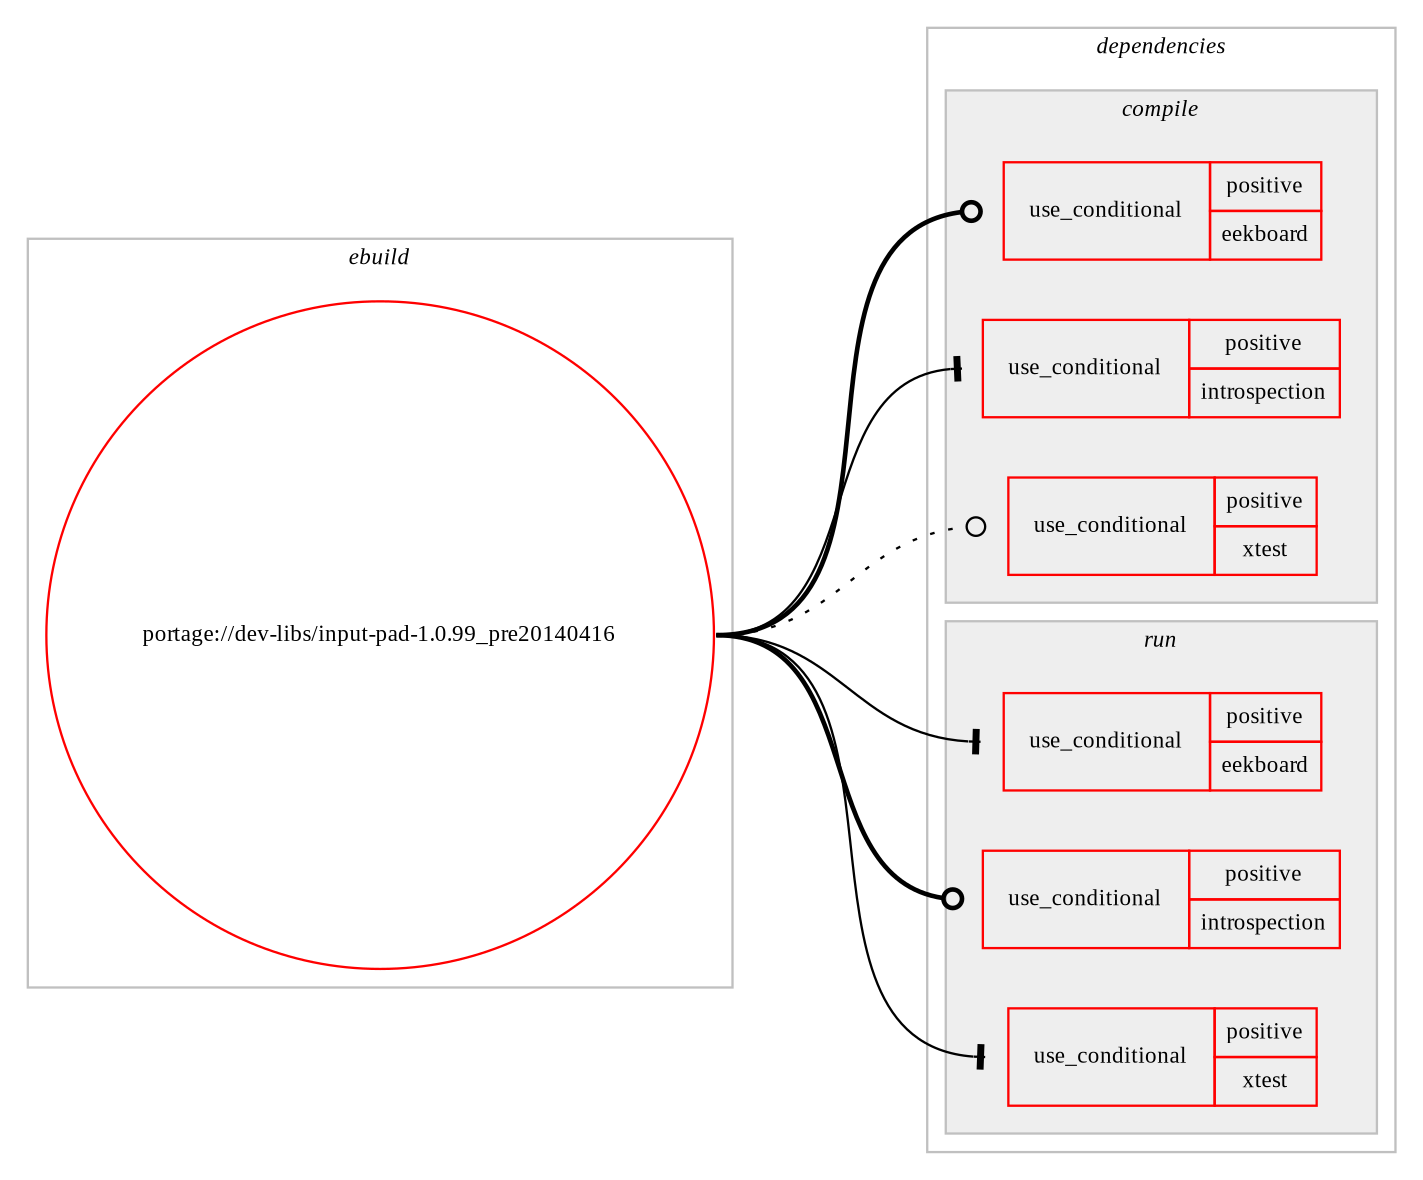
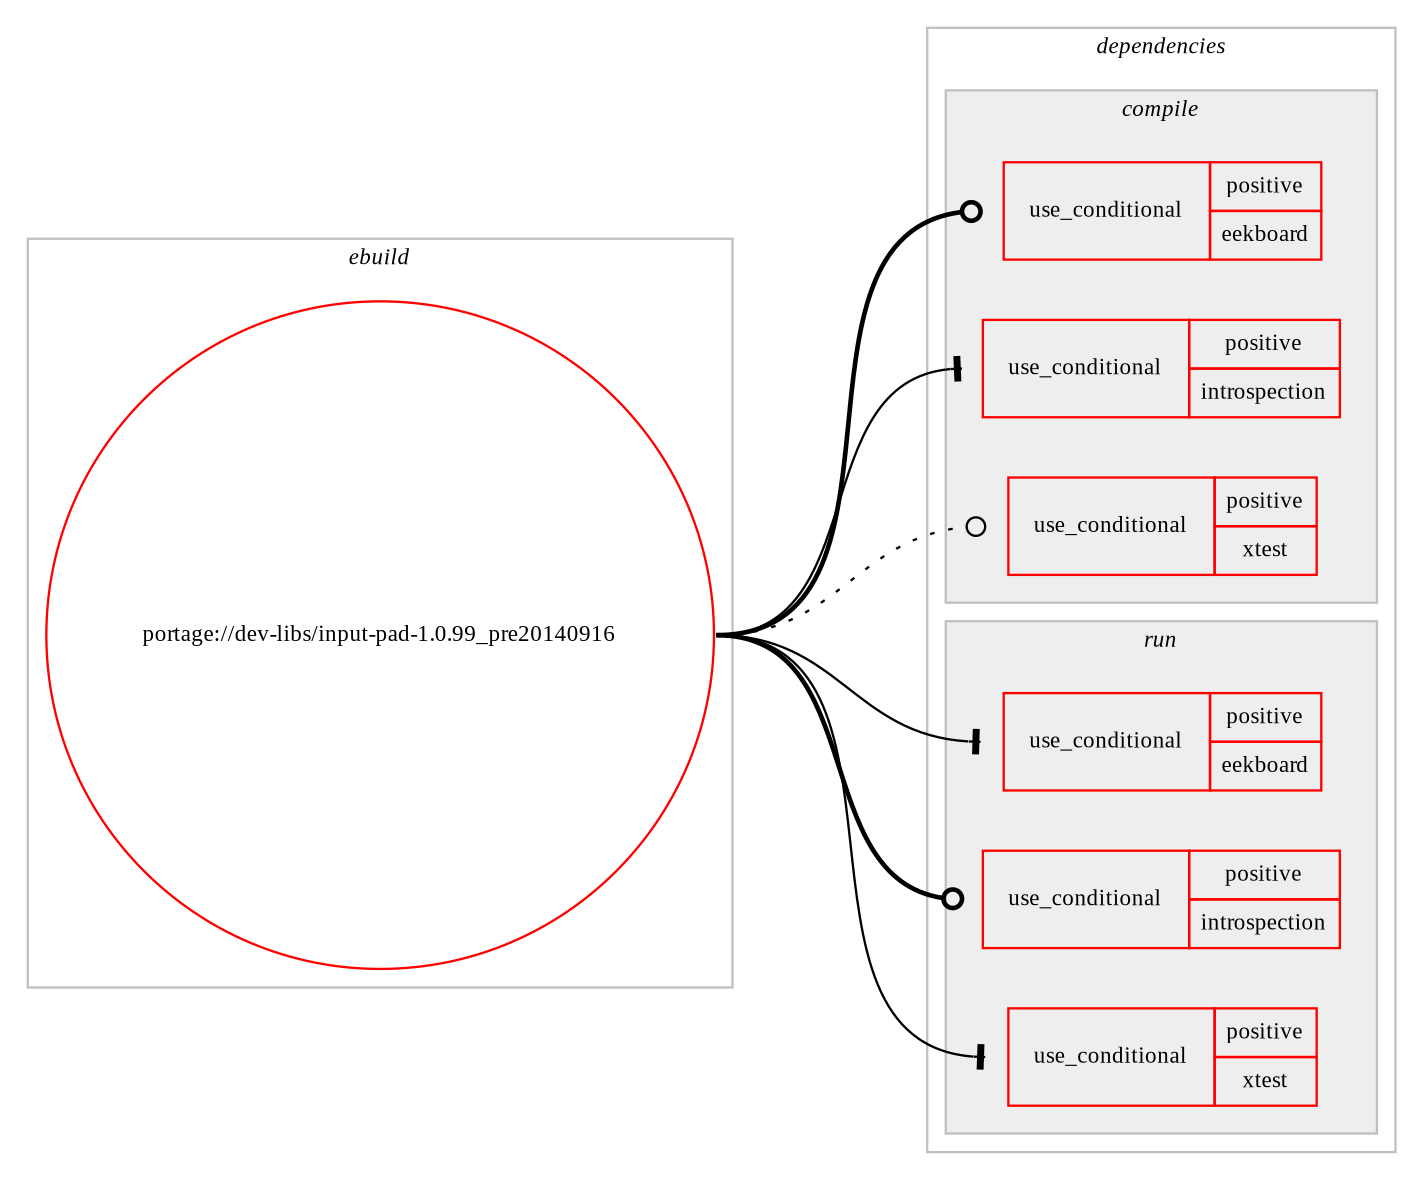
node "portage://dev-libs/input-pad-1.0.99_pre20140416": label "portage://dev-libs/input-pad-1.0.99_pre20140416" -> "portage://dev-libs/input-pad-1.0.99_pre20140916"
